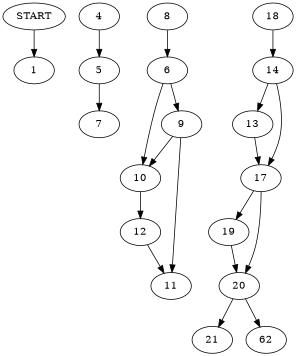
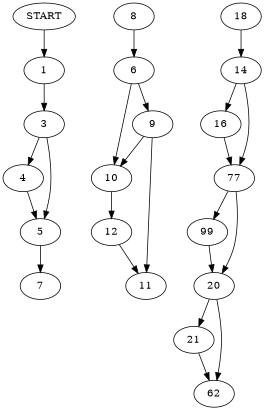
node "3": added
node "13": label "13" -> "16"
node "17": label "17" -> "77"
node "19": label "19" -> "99"
edge "21" -> "62": added
